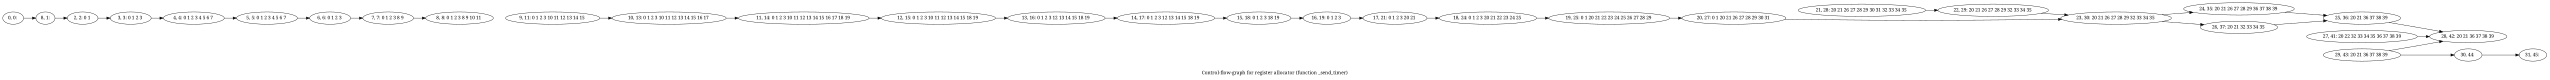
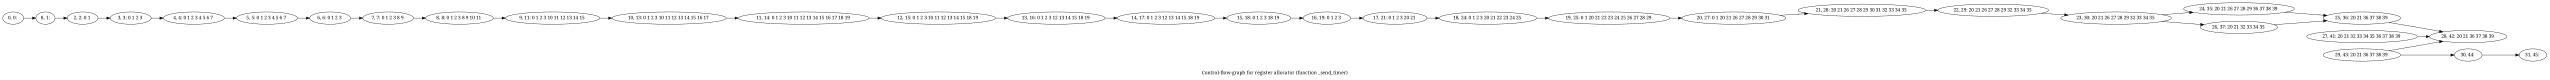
edge "8, 8: 0 1 2 3 8 9 10 11" -> "9, 11: 0 1 2 3 10 11 12 13 14 15": added
edge "20, 27: 0 1 20 21 26 27 28 29 30 31" -> "23, 30: 20 21 26 27 28 29 32 33 34 35": now "20, 27: 0 1 20 21 26 27 28 29 30 31" -> "21, 28: 20 21 26 27 28 29 30 31 32 33 34 35"
node "27, 41: 20 22 32 33 34 35 36 37 38 39": label "27, 41: 20 22 32 33 34 35 36 37 38 39" -> "27, 41: 20 21 32 33 34 35 36 37 38 39"
